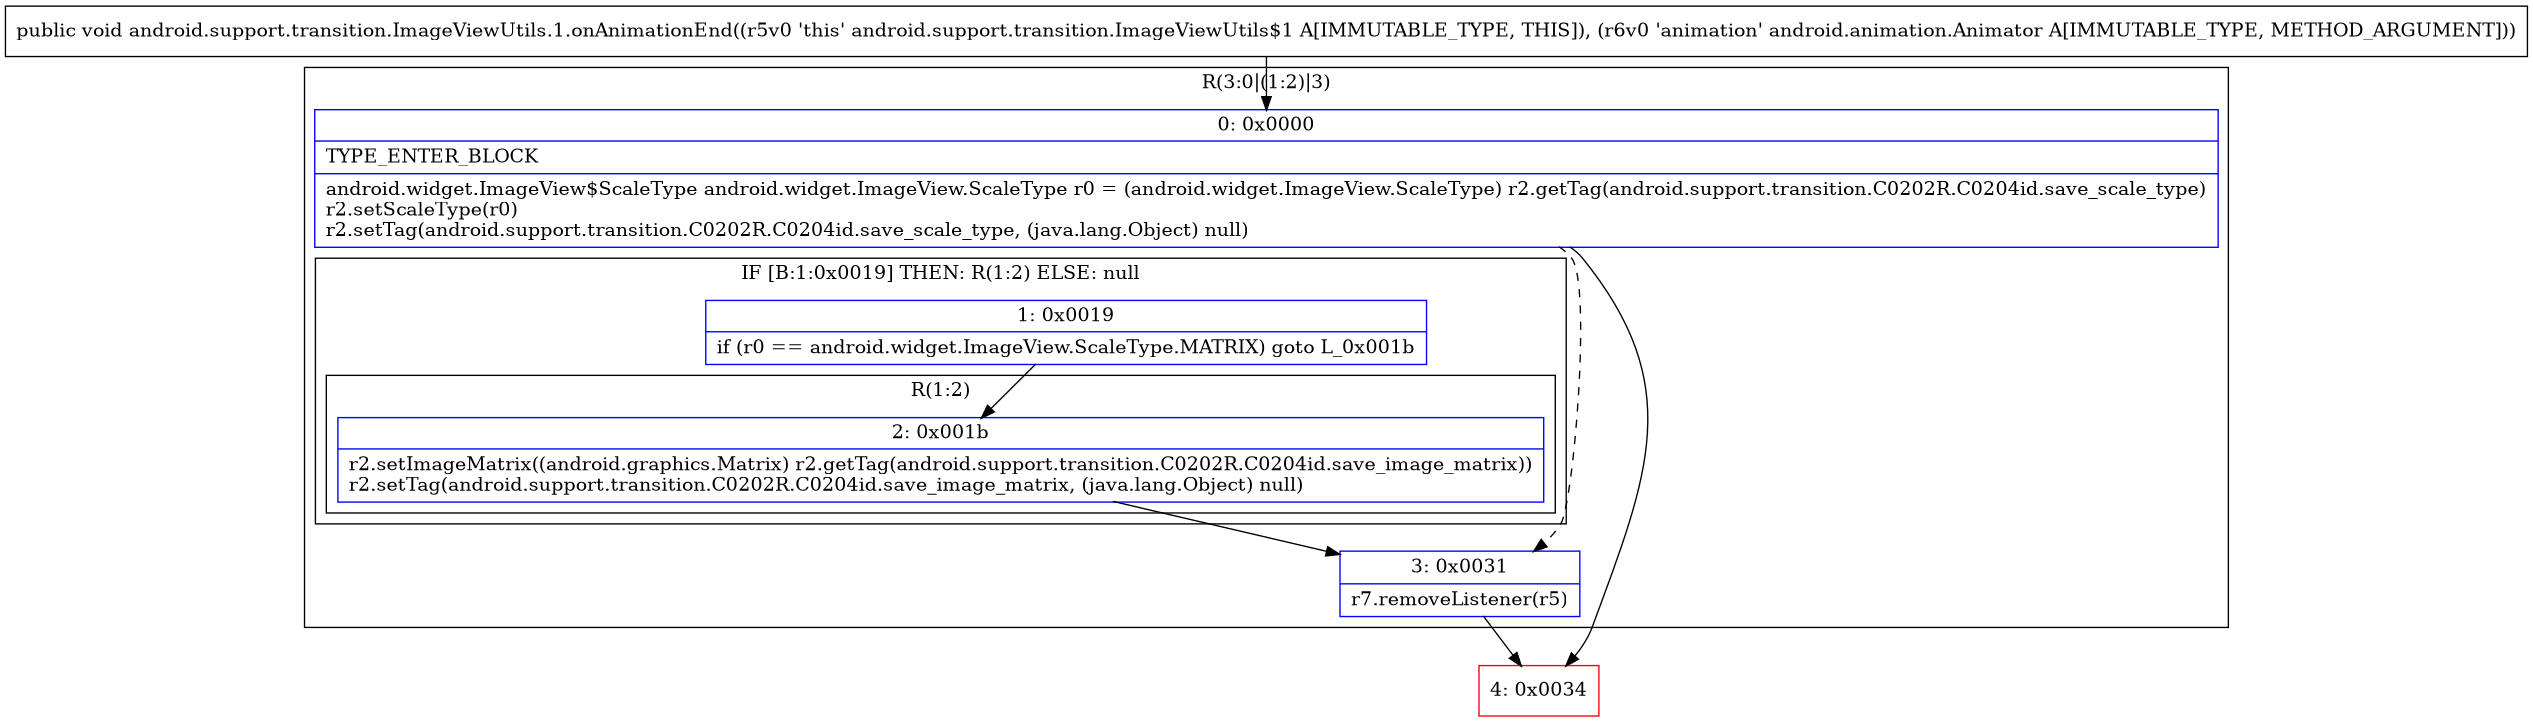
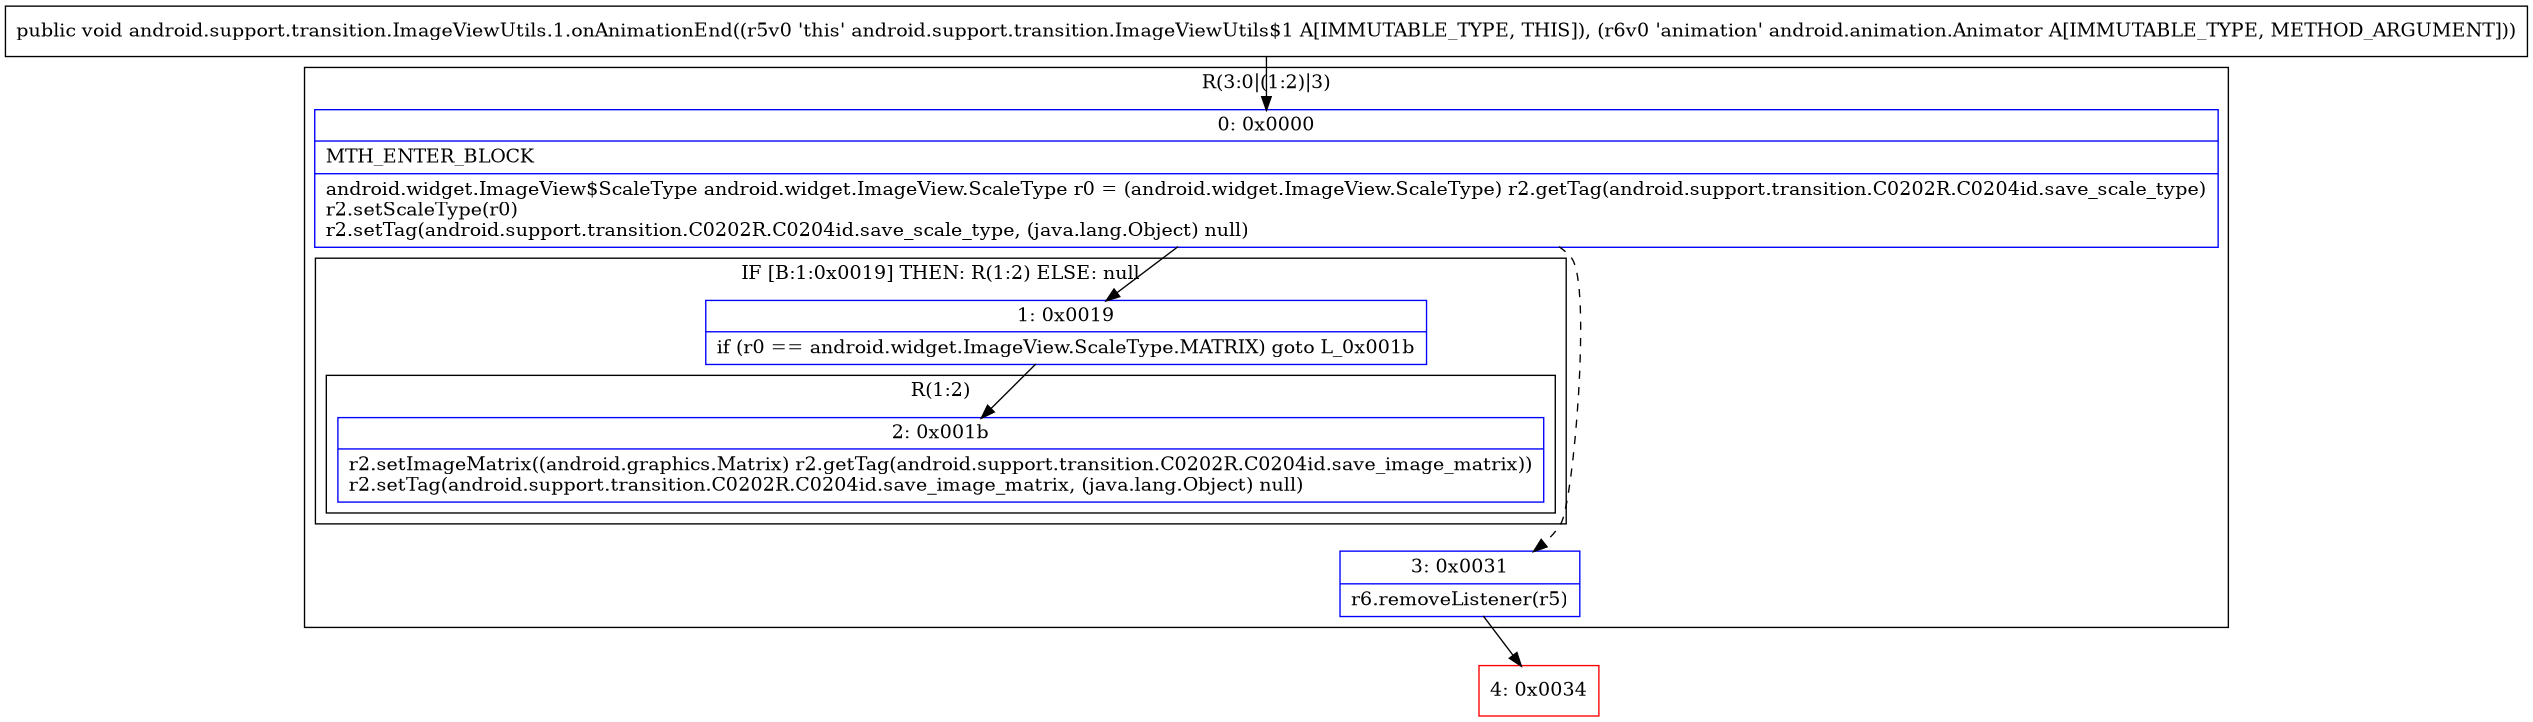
node "0: 0x0000": text "TYPE_ENTER_BLOCK" -> "MTH_ENTER_BLOCK"
edge "0: 0x0000" -> "4: 0x0034": now "0: 0x0000" -> "1: 0x0019"
edge "2: 0x001b" -> "3: 0x0031": removed
node "3: 0x0031": text "r7.removeListener(r5)" -> "r6.removeListener(r5)"
